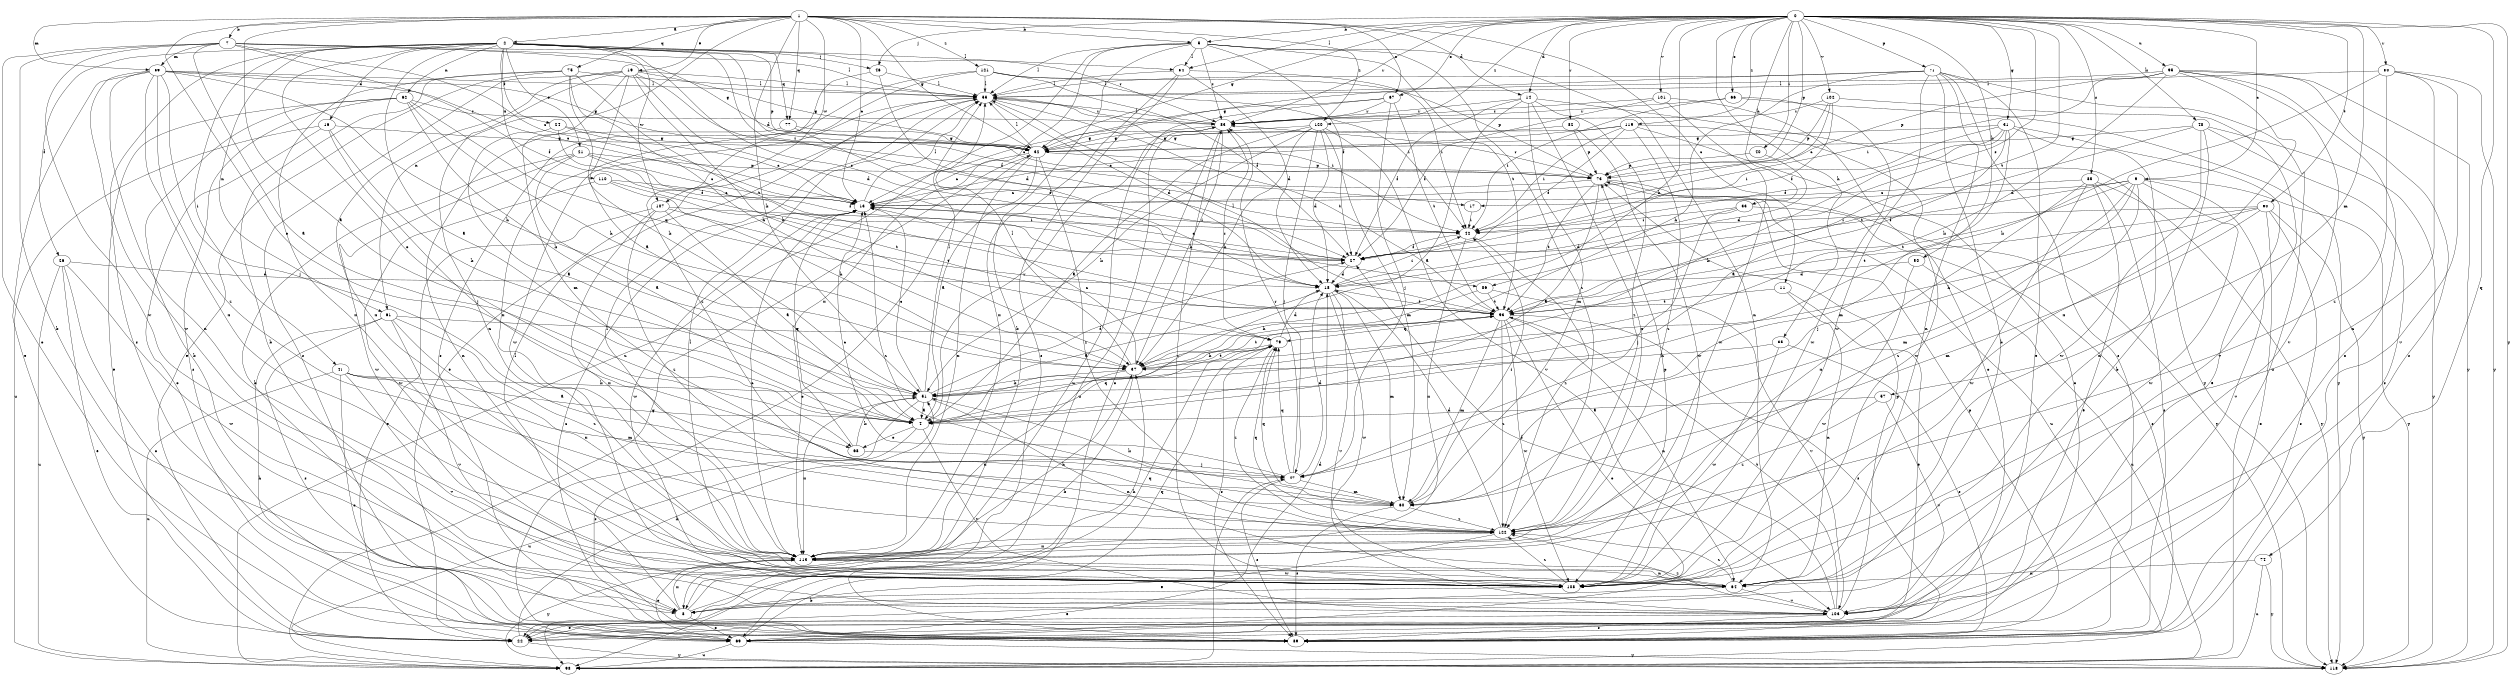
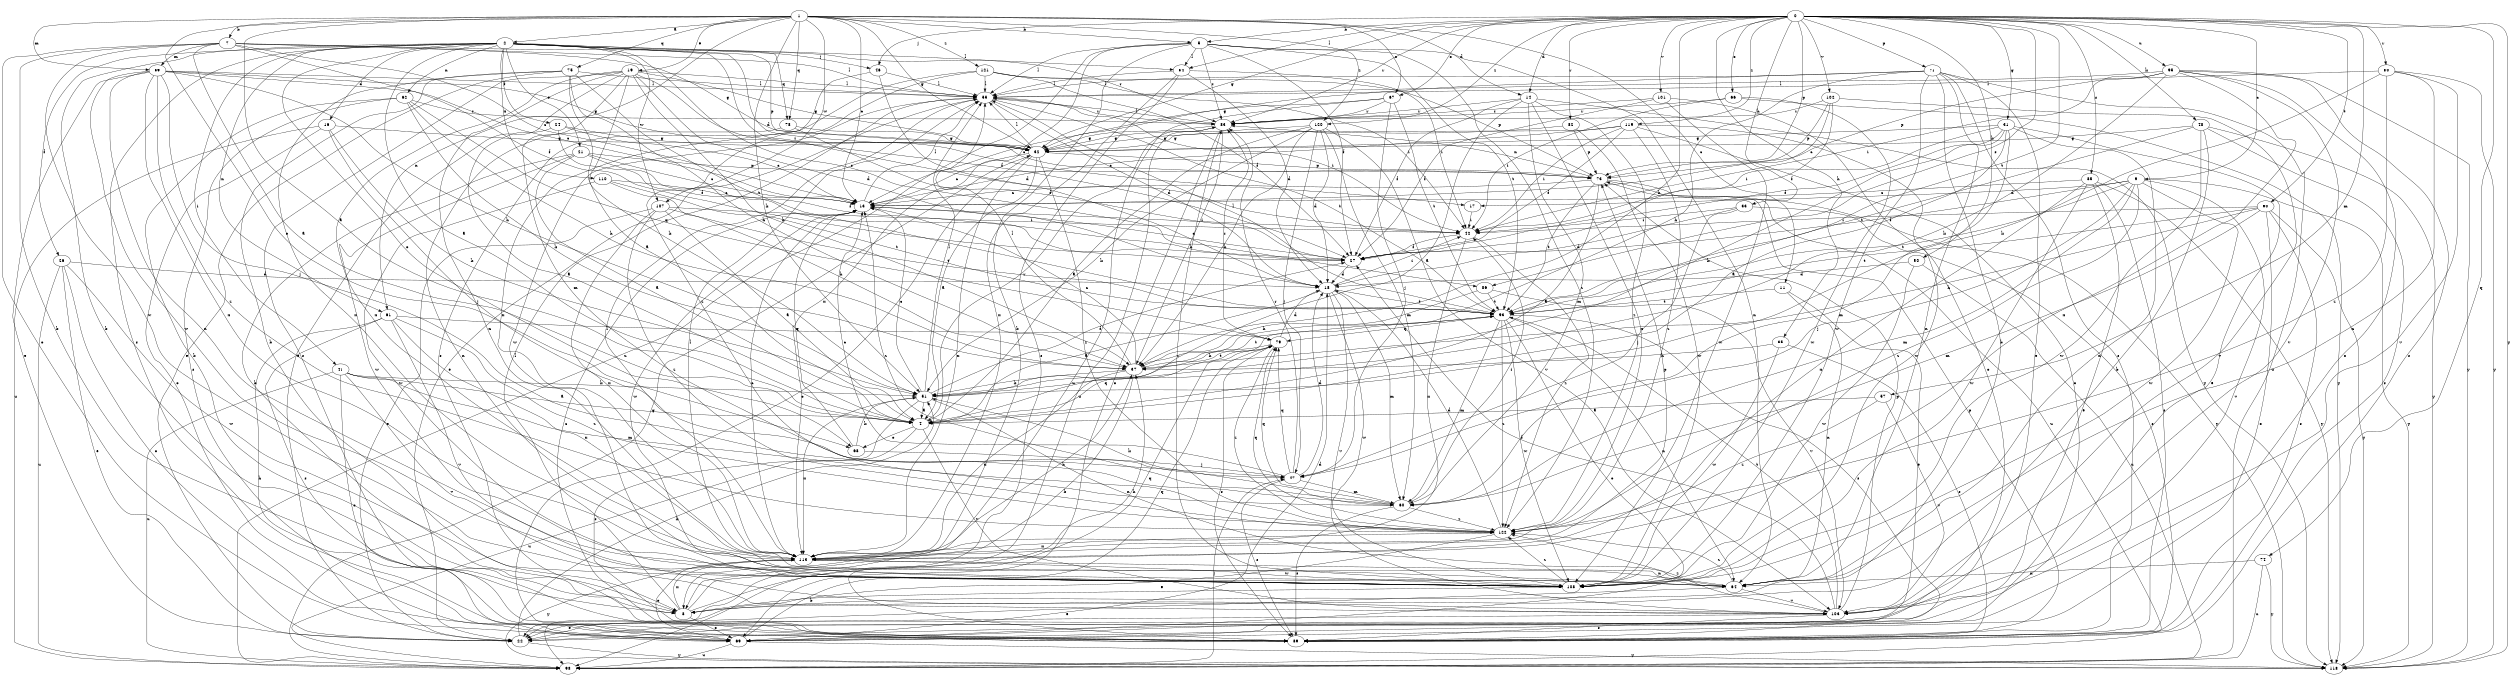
node "77": label "77" -> "78"
edge "73" -> "83": label "r" -> "n"
node "40": removed
edge "2" -> "8": added, label "b"
edge "62" -> "22": now "19" -> "22"
